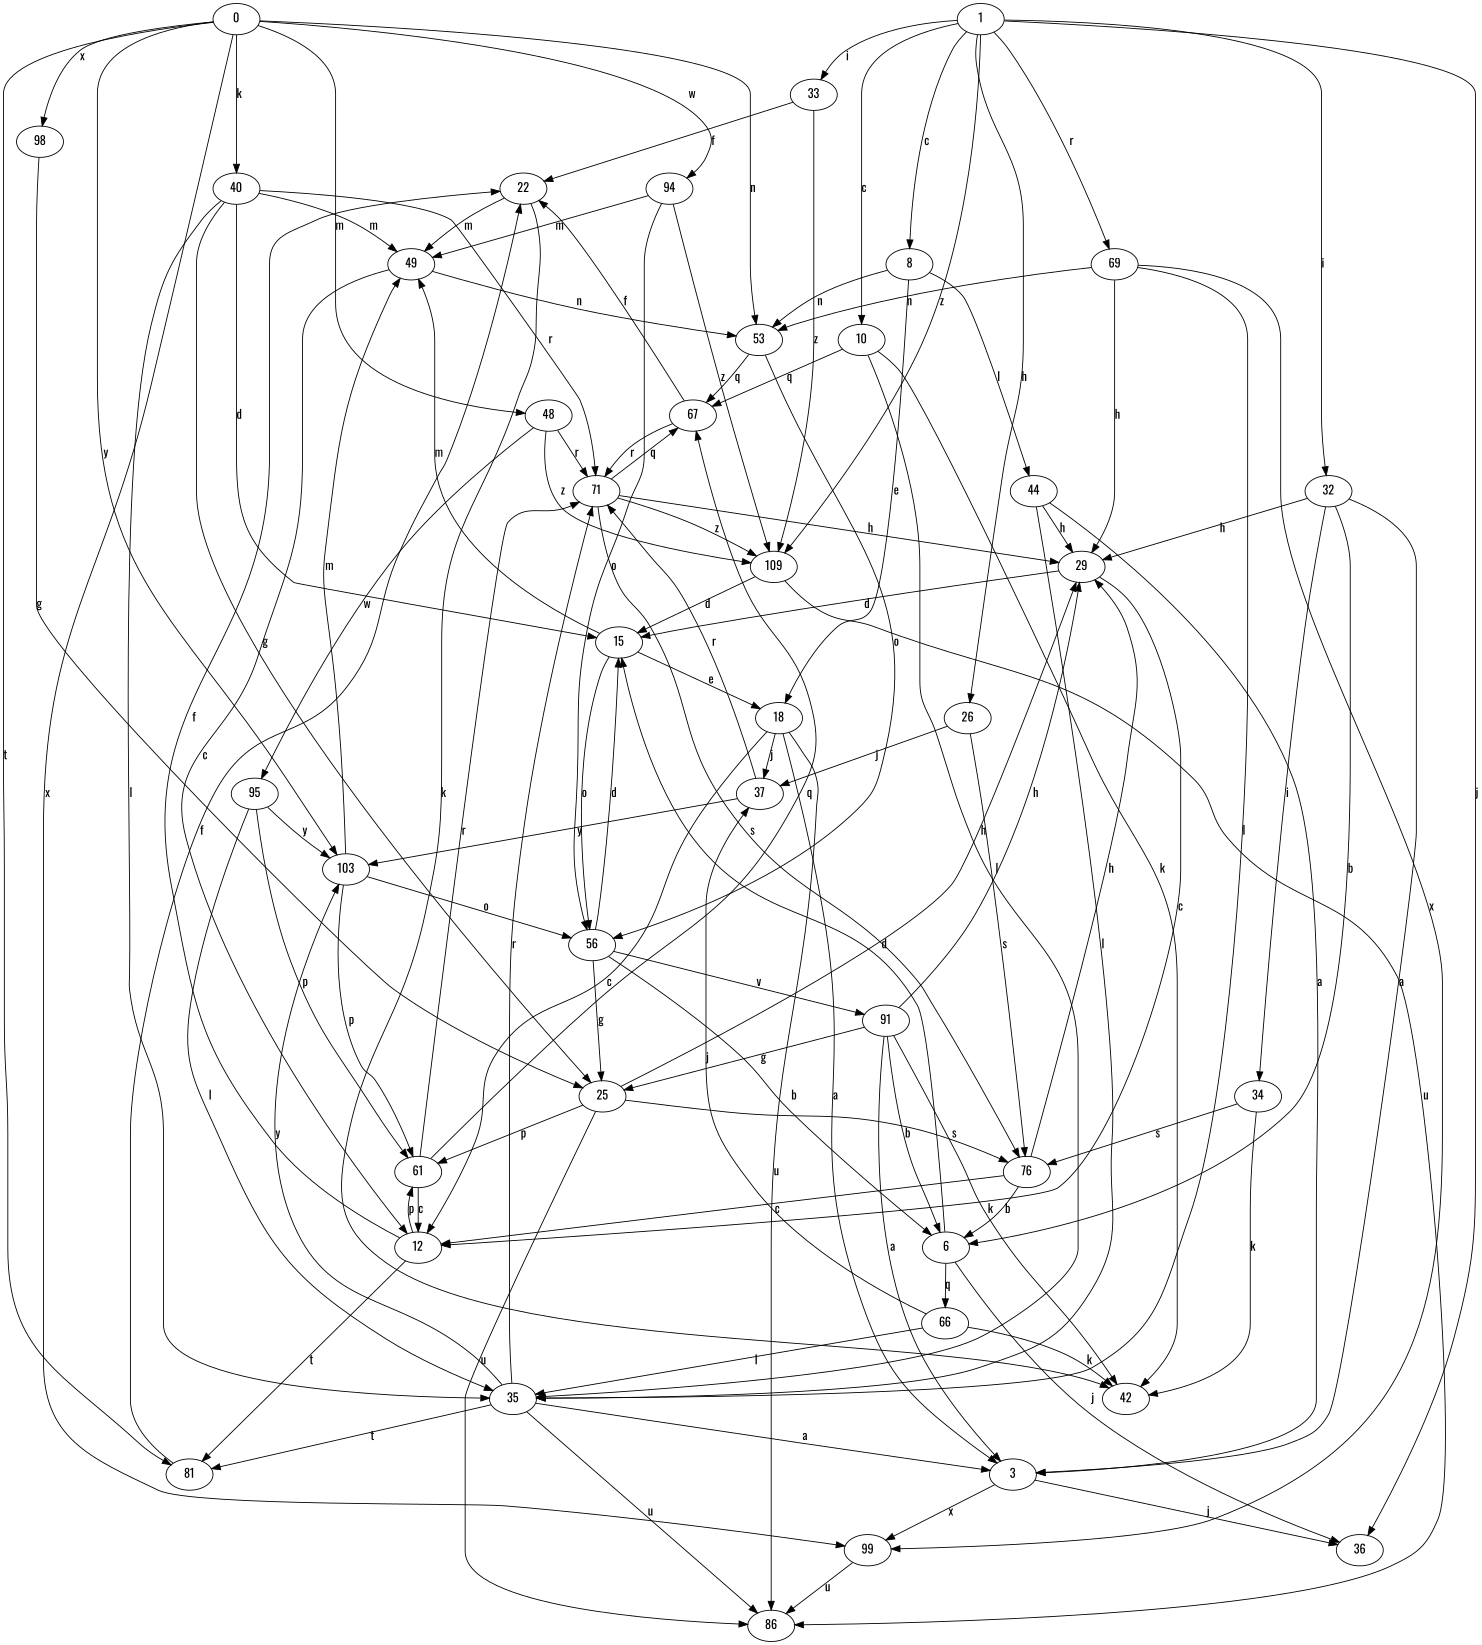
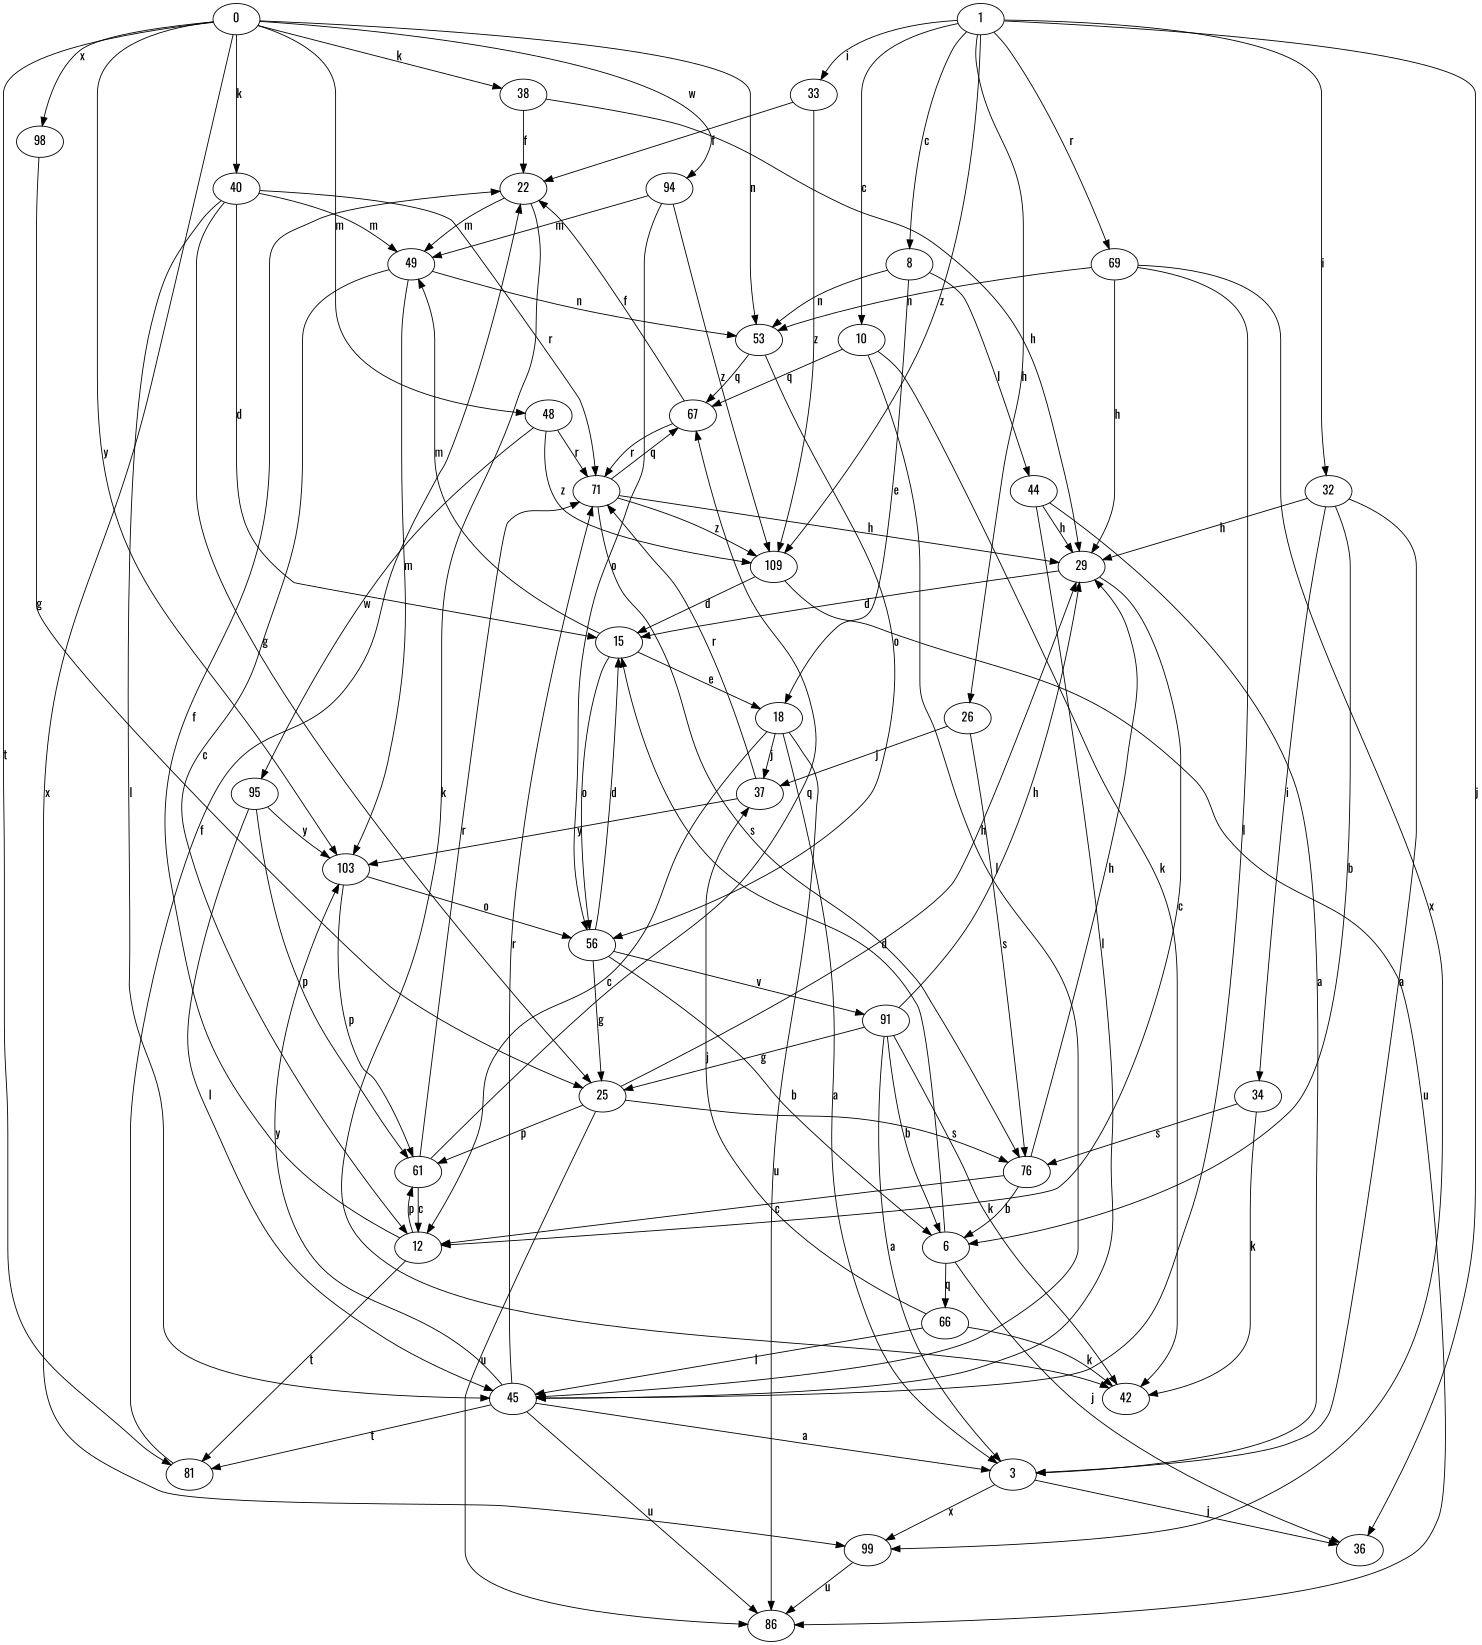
node "38": added
edge "103" -> "49": reversed
node "35": label "35" -> "45"
